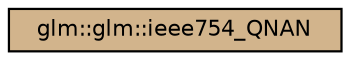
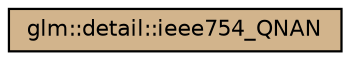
node "glm::glm::ieee754_QNAN": label "glm::glm::ieee754_QNAN" -> "glm::detail::ieee754_QNAN"
